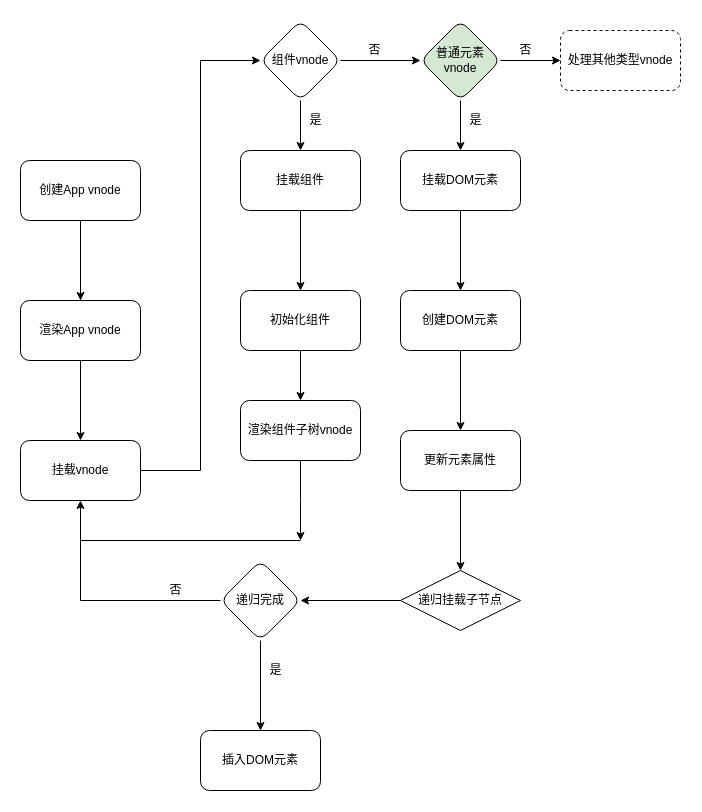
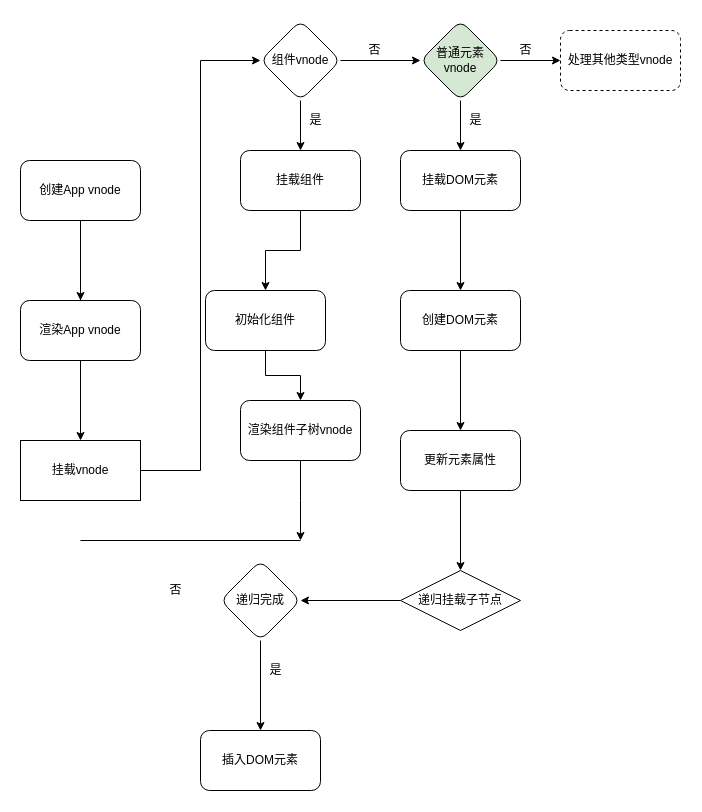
node "初始化组件": moved (301, 321) -> (266, 321)
node "挂载vnode": shape rounded rectangle -> rectangle
edge "递归完成" -> "挂载vnode": removed
